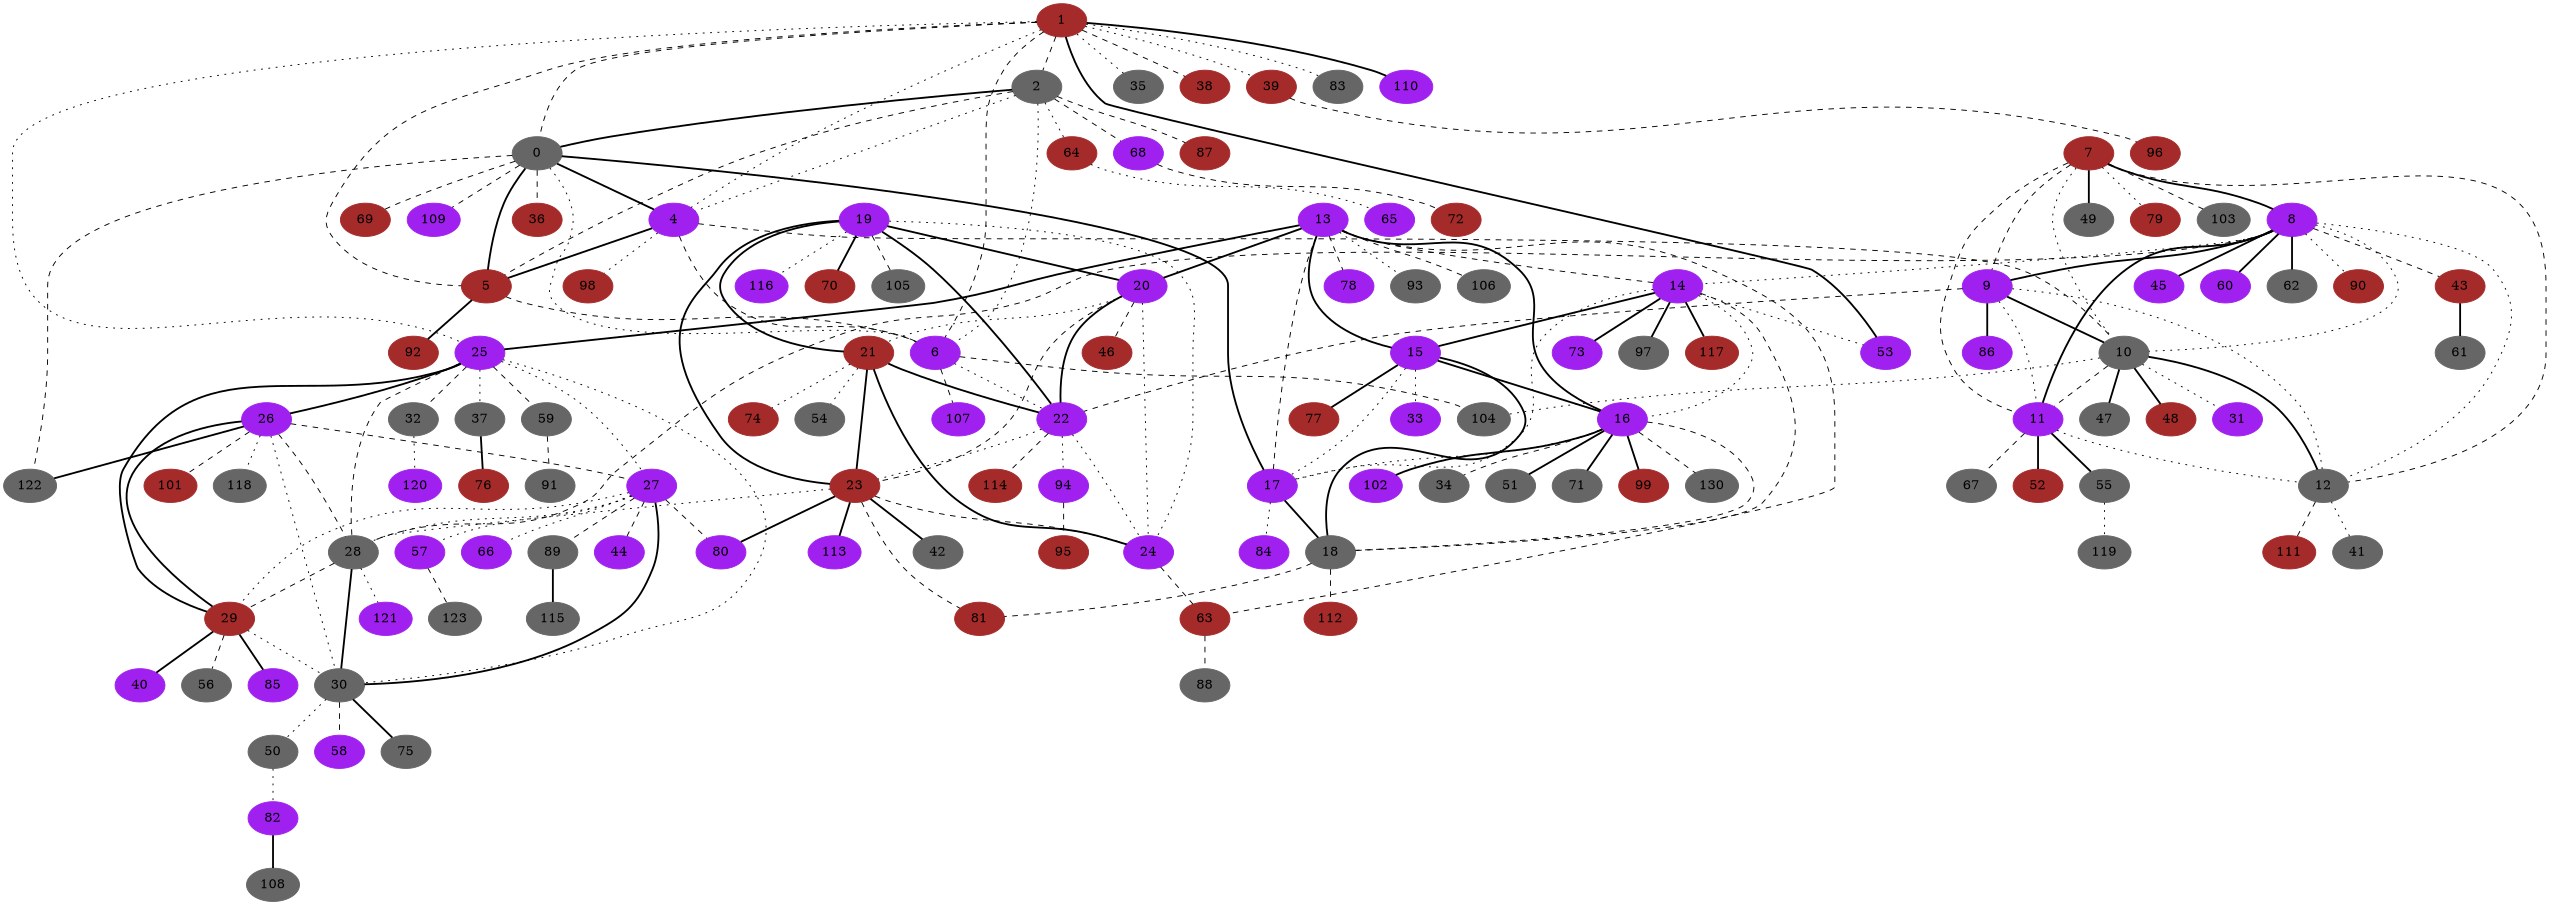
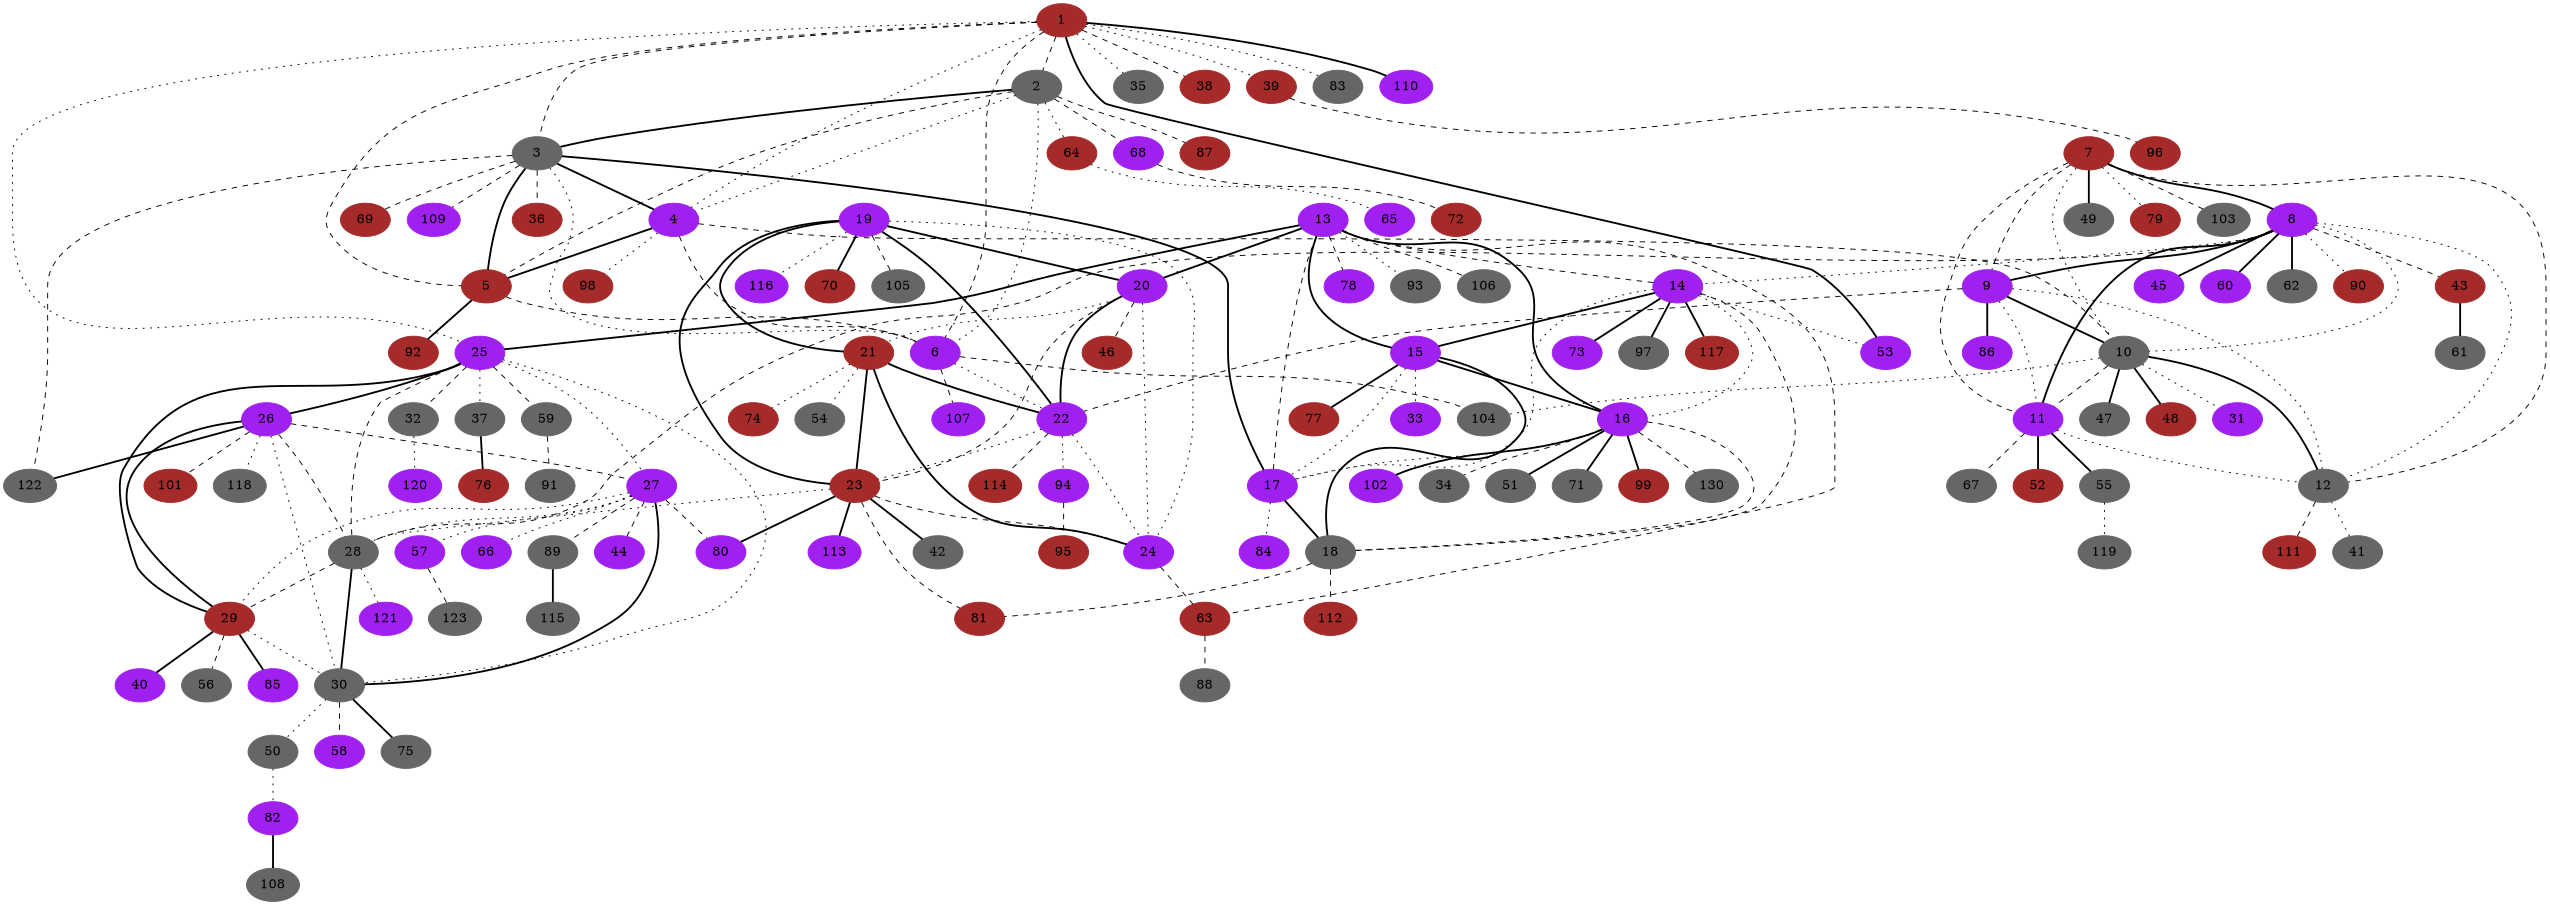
node "0": label "0" -> "3"
